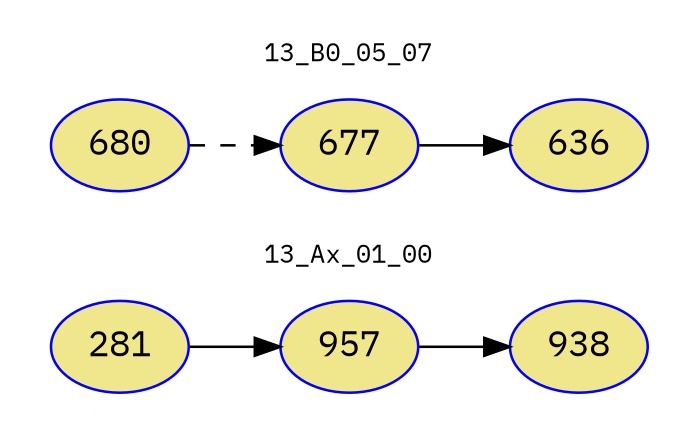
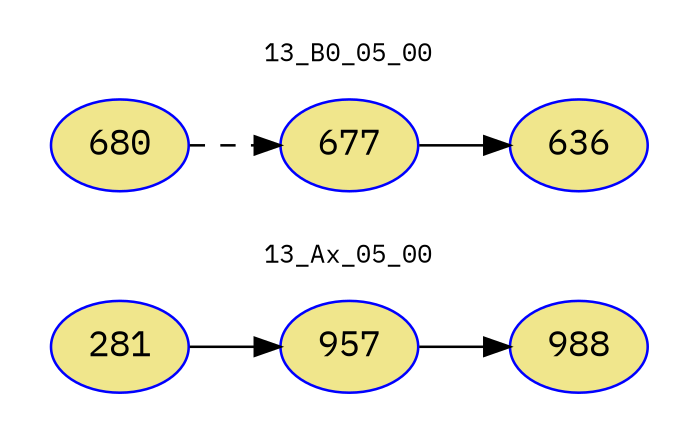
cluster "13_B0_05_07": label "13_B0_05_07" -> "13_B0_05_00"
cluster "13_Ax_01_00": label "13_Ax_01_00" -> "13_Ax_05_00"
node "938": label "938" -> "988"
